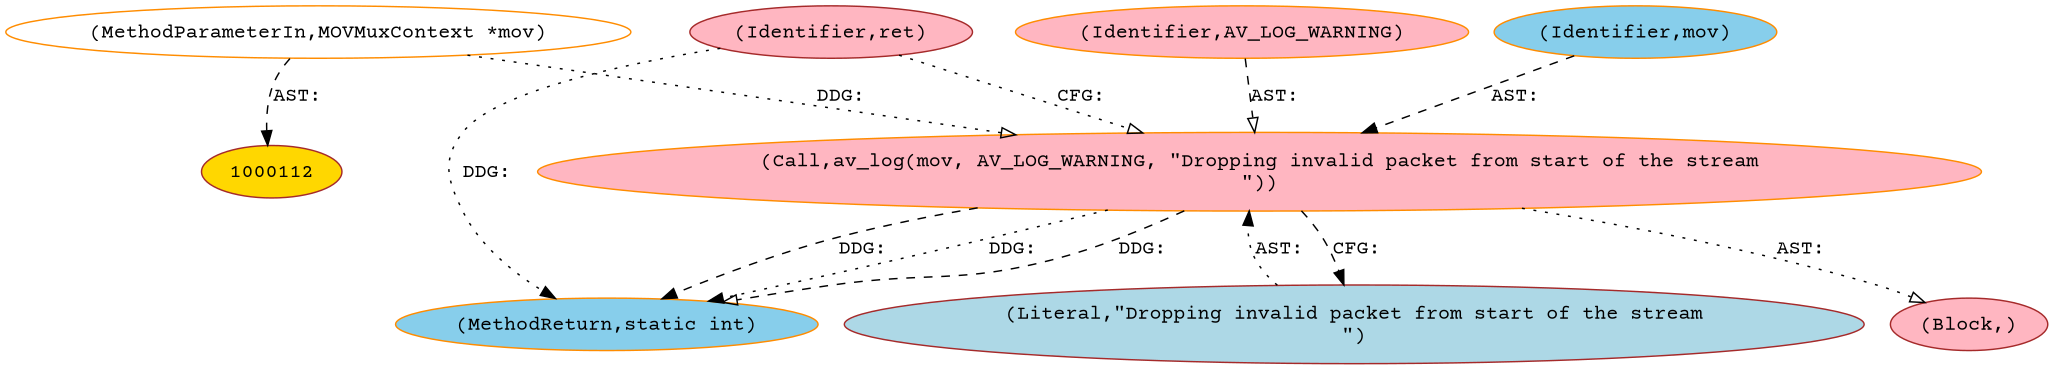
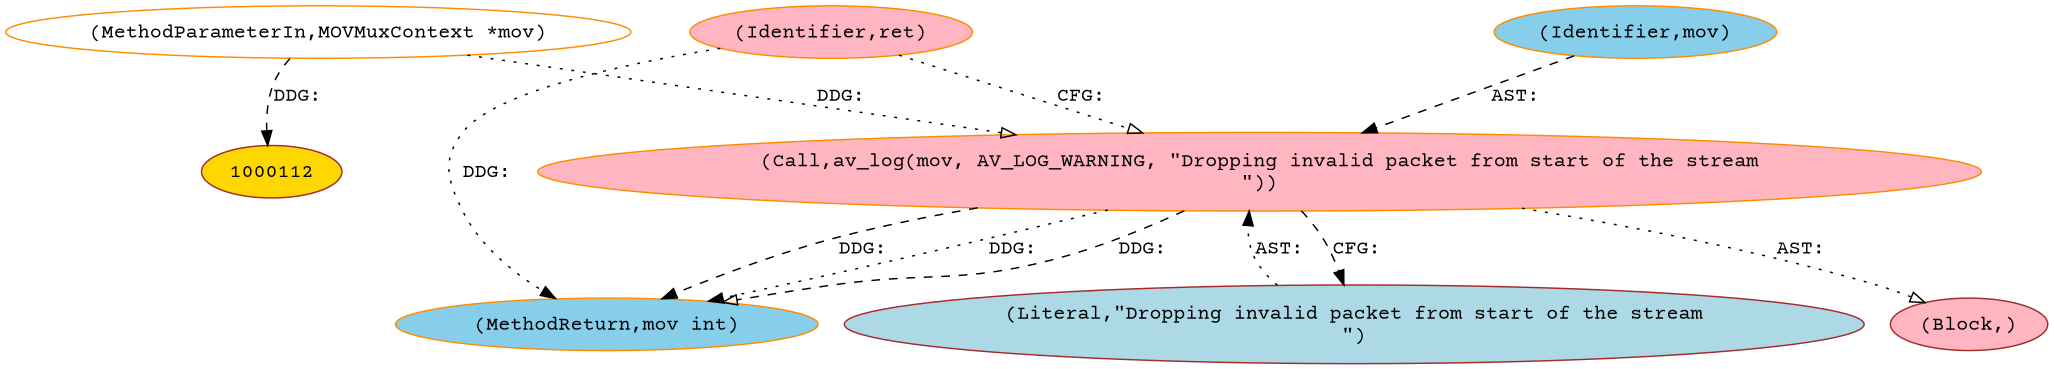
node "(Identifier,ret)": color brown -> darkorange
node "(Identifier,AV_LOG_WARNING)": removed
edge "(MethodParameterIn,MOVMuxContext *mov)" -> "1000112": label "AST: " -> "DDG: "
node "(MethodReturn,static int)": label "(MethodReturn,static int)" -> "(MethodReturn,mov int)"
